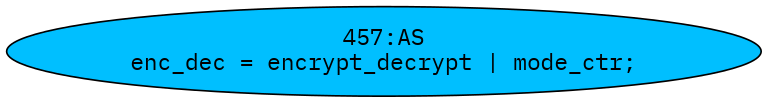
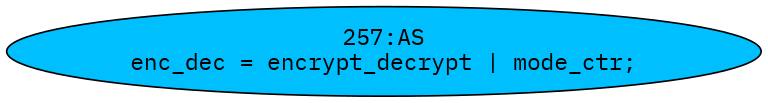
node "457:AS enc_dec = encrypt_decrypt | mode_ctr;": label "457:AS enc_dec = encrypt_decrypt | mode_ctr;" -> "257:AS enc_dec = encrypt_decrypt | mode_ctr;"
